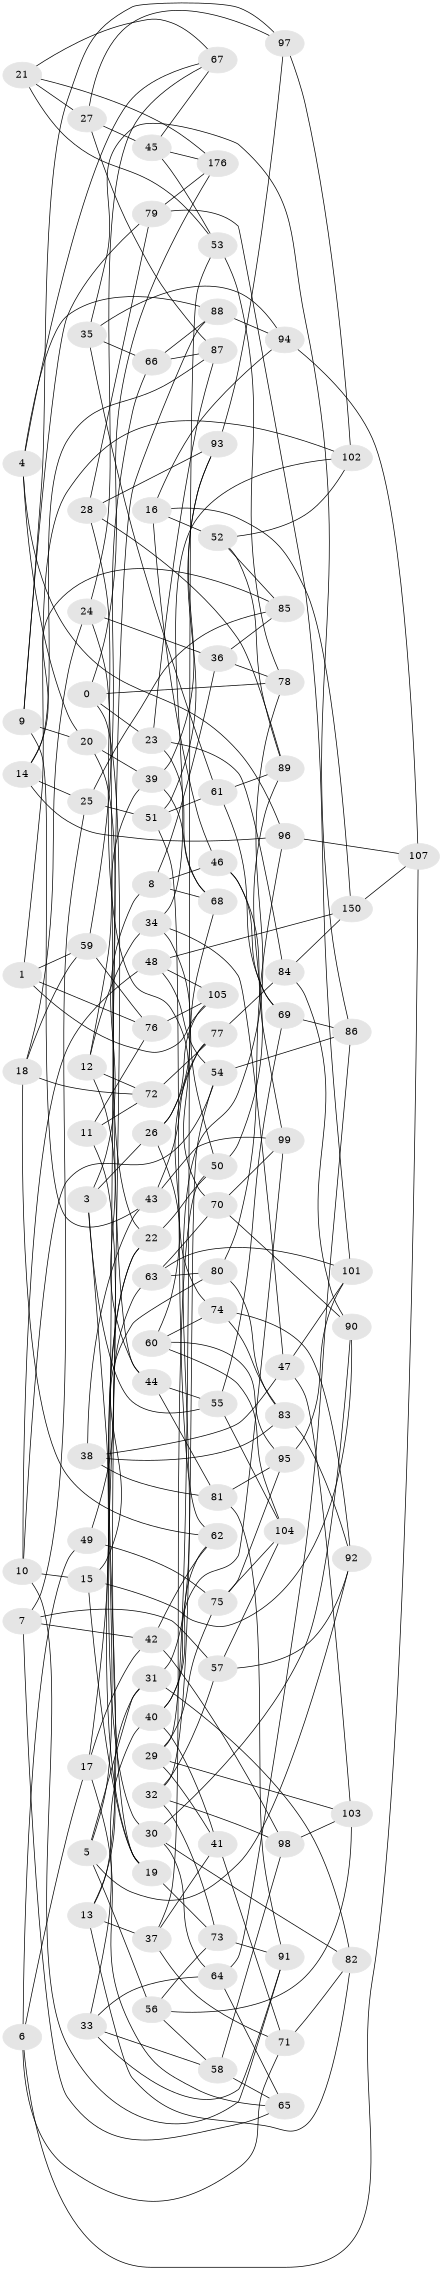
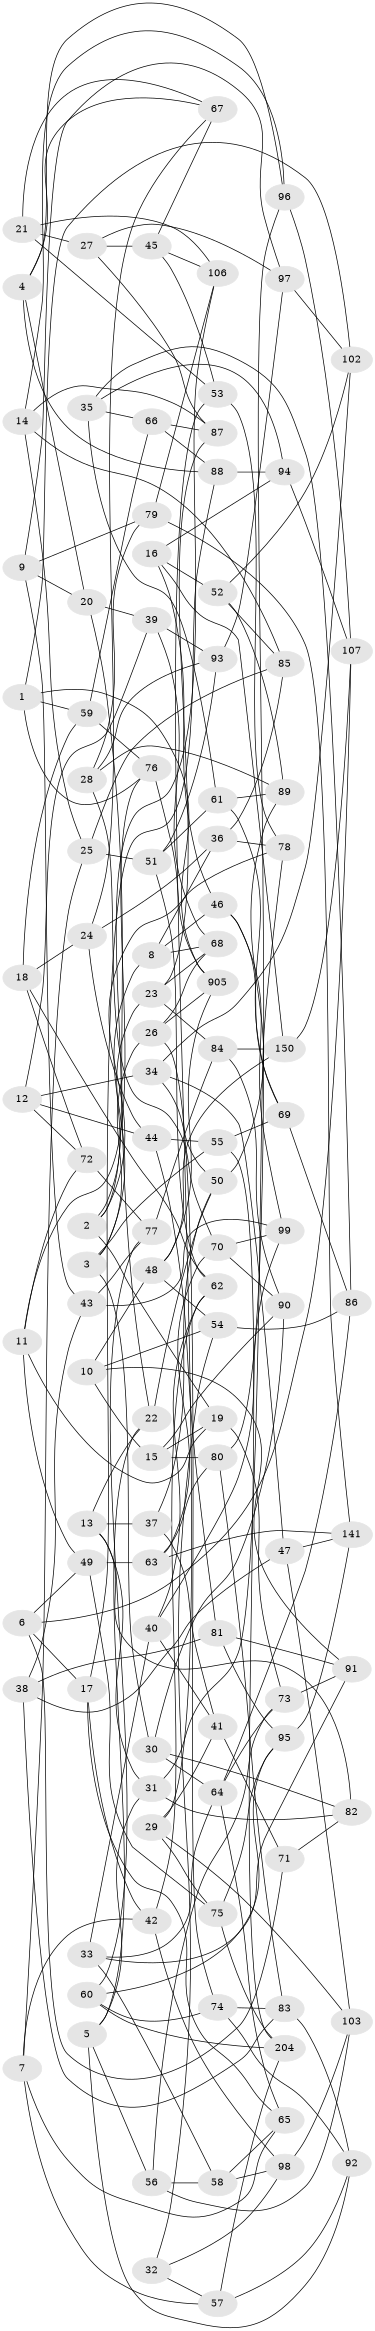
node "176": label "176" -> "106"
node "0": label "0" -> "2"
node "105": label "105" -> "905"
node "101": label "101" -> "141"
edge "11" -- "49": added
node "104": label "104" -> "204"
edge "32" -- "73": now "64" -- "73"
edge "37" -- "71": removed
